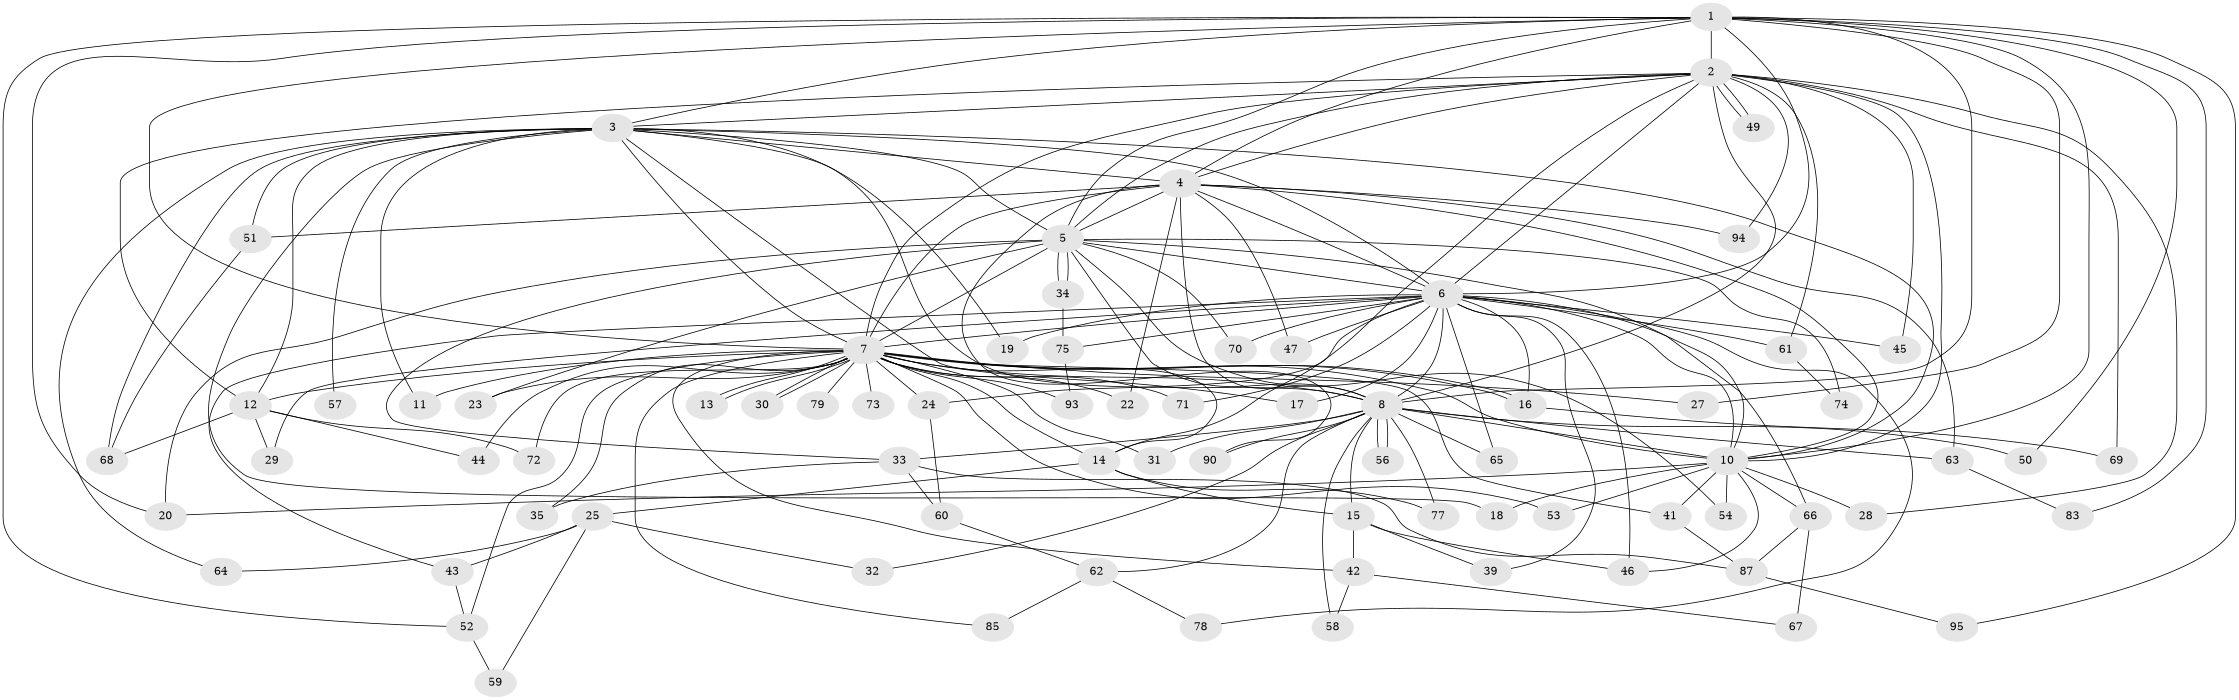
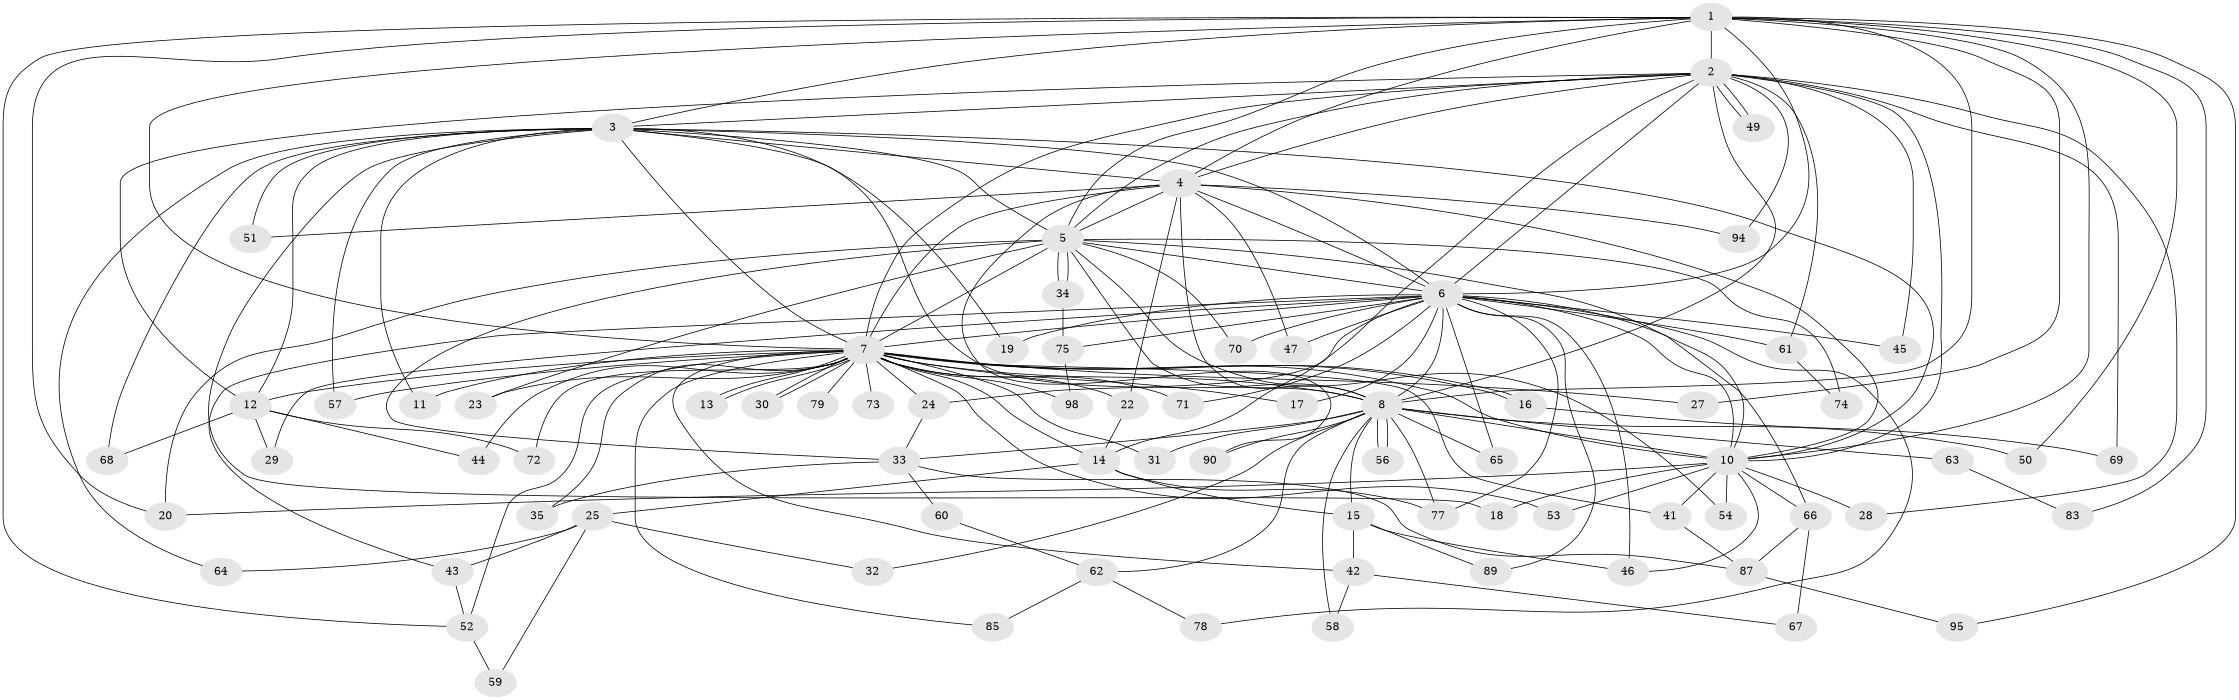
edge "4" -- "63": removed
edge "6" -- "16": now "6" -- "77"
edge "3" -- "14": now "22" -- "14"
edge "51" -- "68": removed
edge "7" -- "57": added
node "93": label "93" -> "98"
edge "24" -- "60": now "24" -- "33"
node "39": label "39" -> "89"
